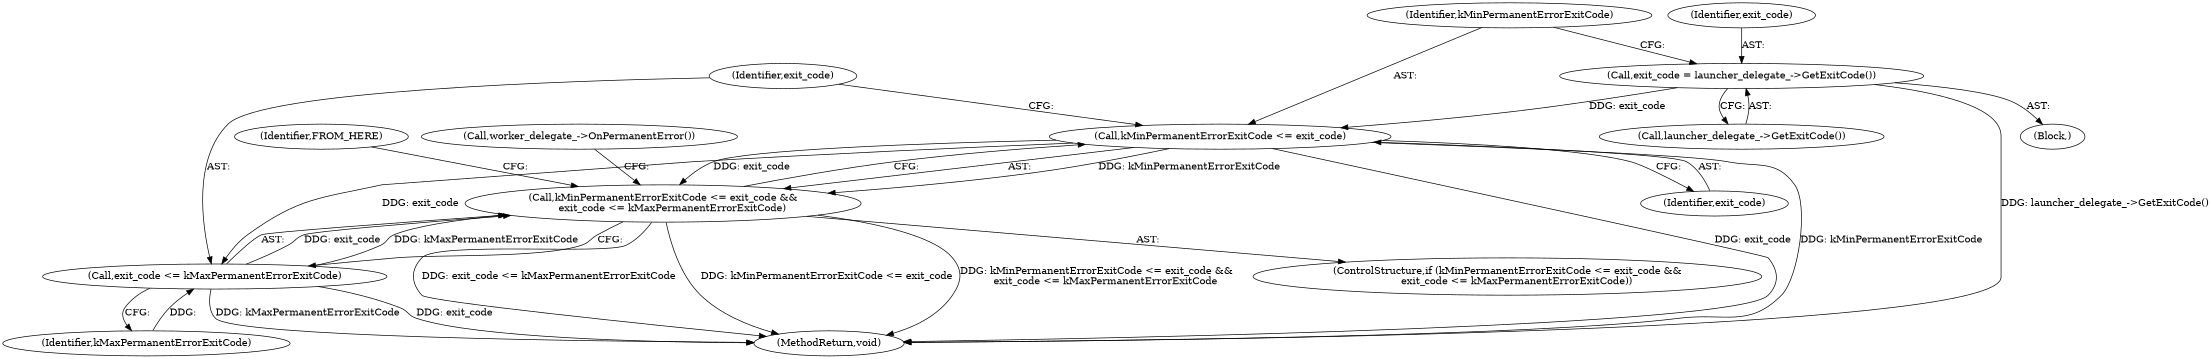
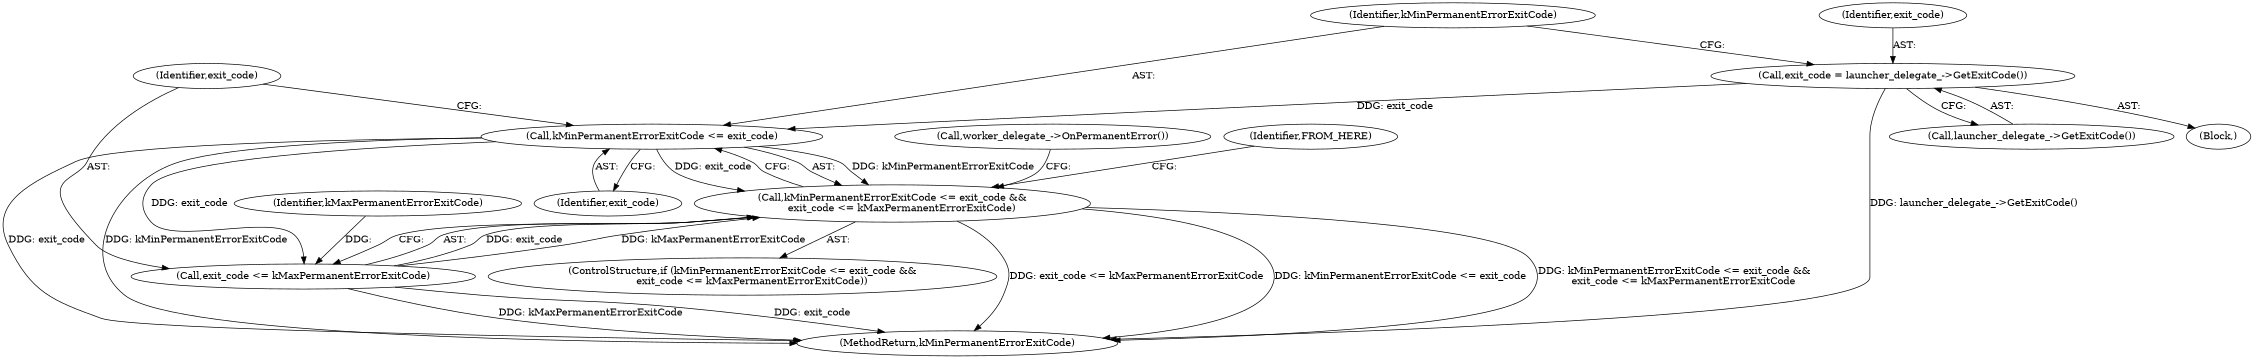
edge "(Call,exit_code <= kMaxPermanentErrorExitCode)" -> "(Identifier,kMaxPermanentErrorExitCode)": removed, label "CFG:"
node "(MethodReturn,void)": label "(MethodReturn,void)" -> "(MethodReturn,kMinPermanentErrorExitCode)"
